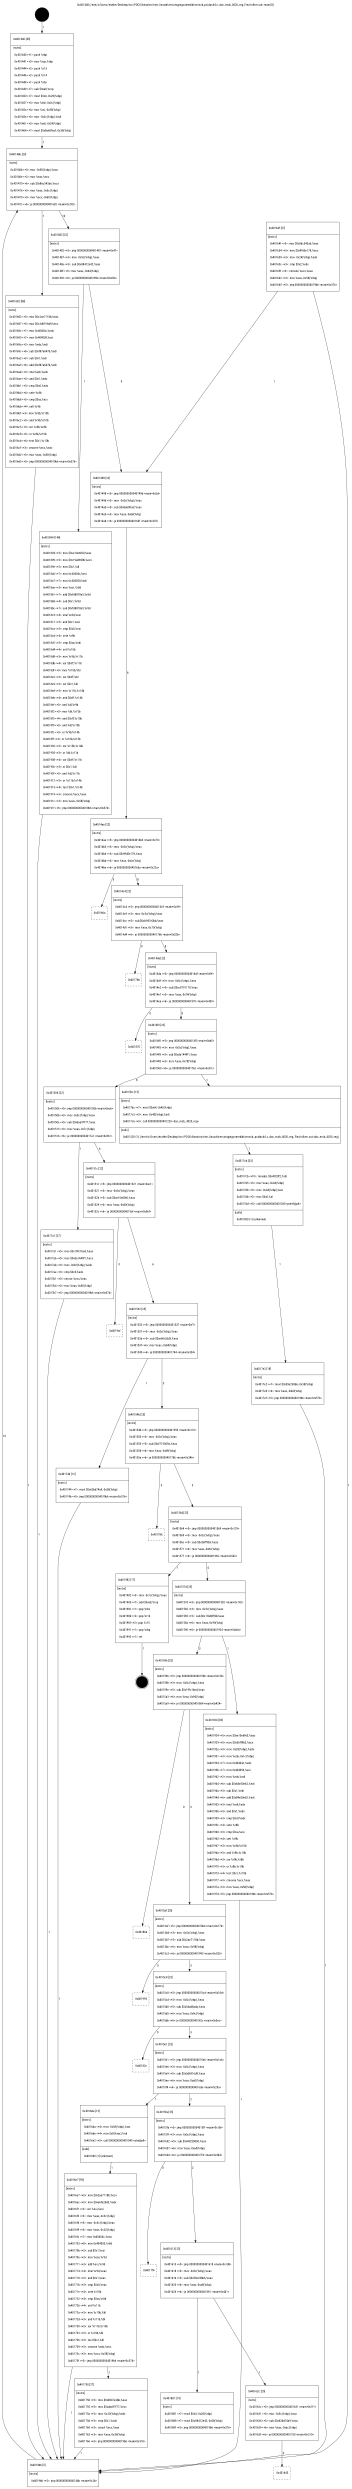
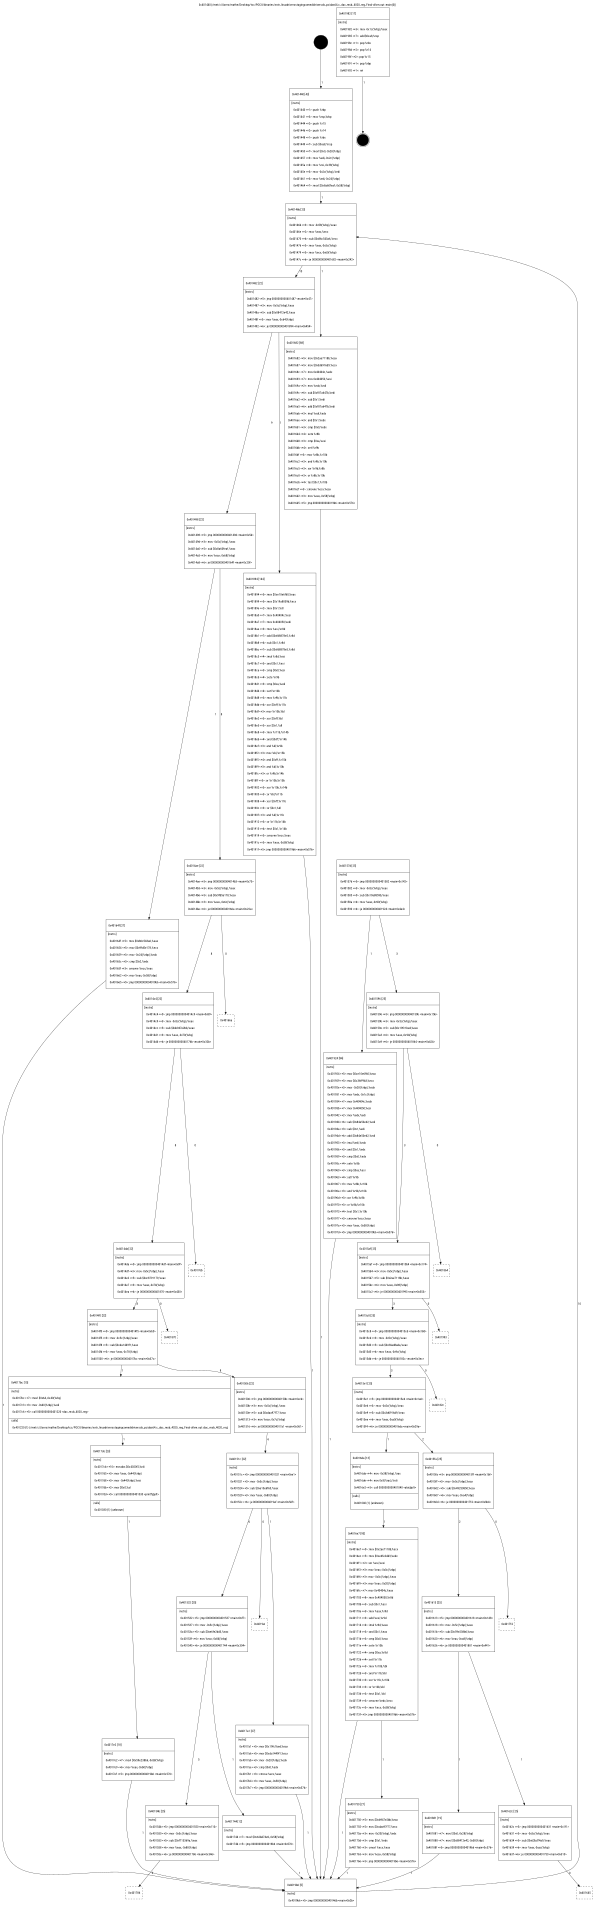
edge "0x40164f [27]" -> "0x401498 [22]": reversed
edge "0x401506 [22]" -> "0x4017a1 [27]": now "0x40151c [22]" -> "0x4017a1 [27]"
node "0x401564 [25]": removed
edge "0x401881 [19]" -> "0x4019b6 [5]": added, label "1"
